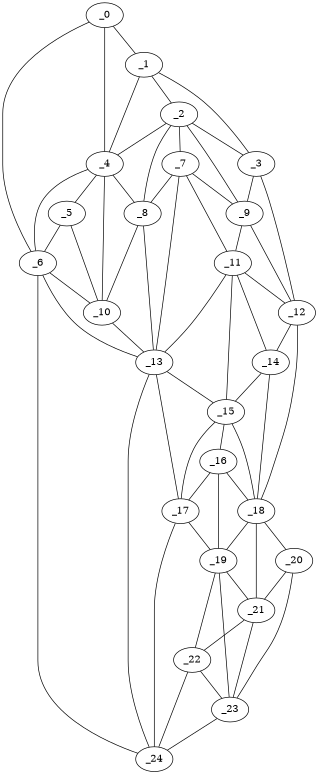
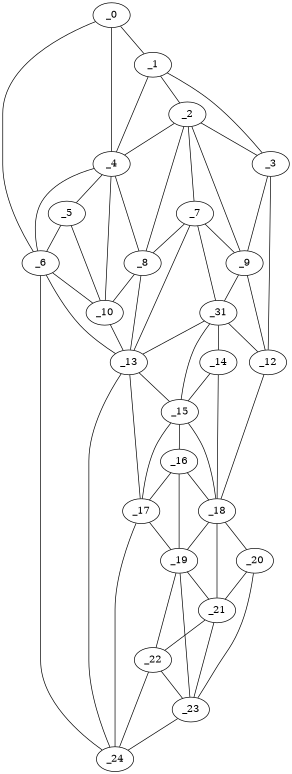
node "_11": label "_11" -> "_31"
edge "_12" -- "_14": removed
